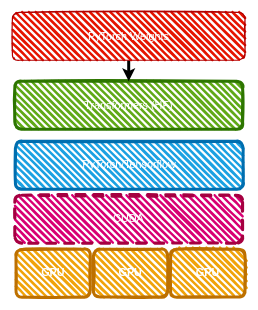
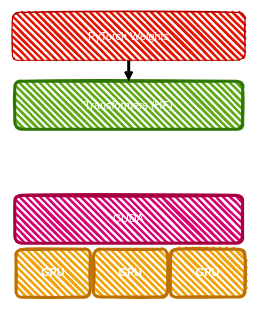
edge "PyTorch Weights" -> "Transformers (HF)": arrowhead classic -> open
node "PyTorch/Tensorflow": removed
node "CUDA": style dashed -> solid
